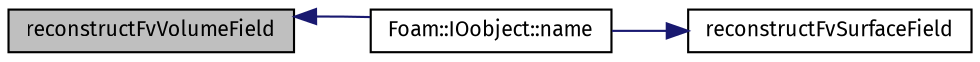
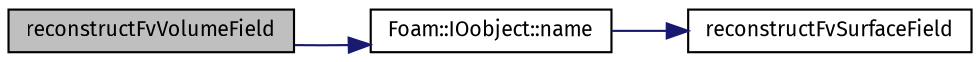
edge "Foam::IOobject::name" -> "reconstructFvVolumeField": reversed
